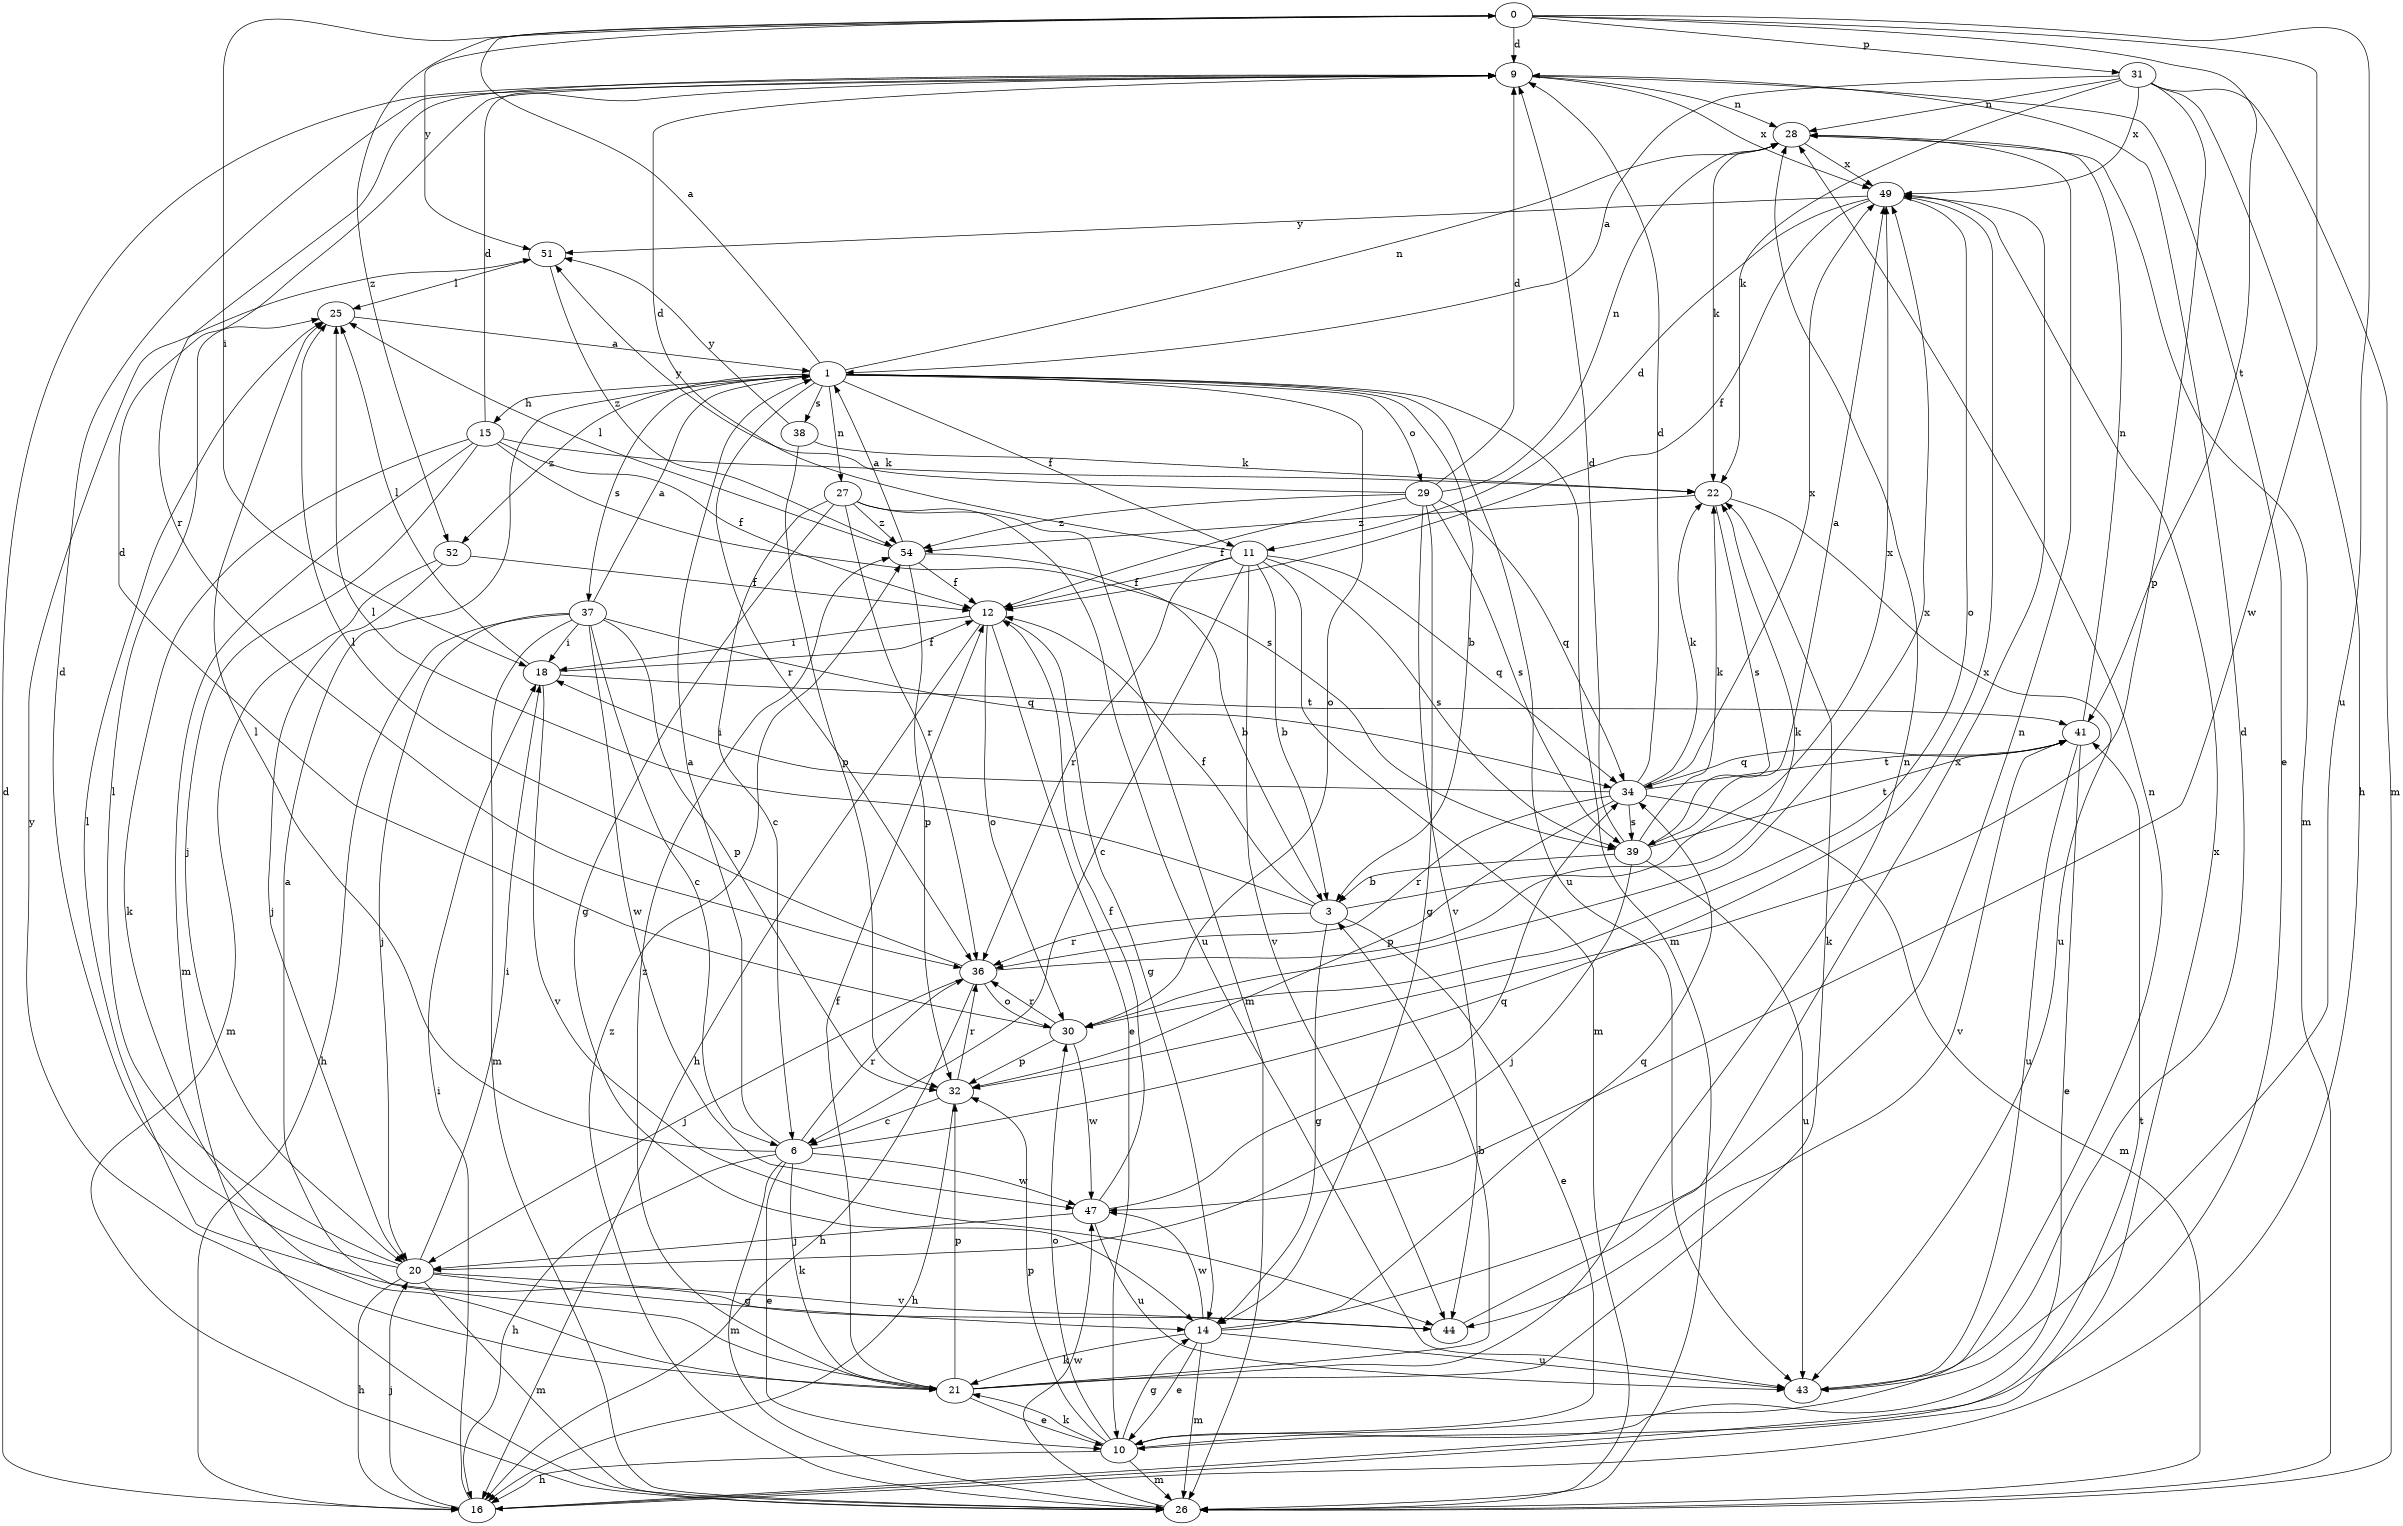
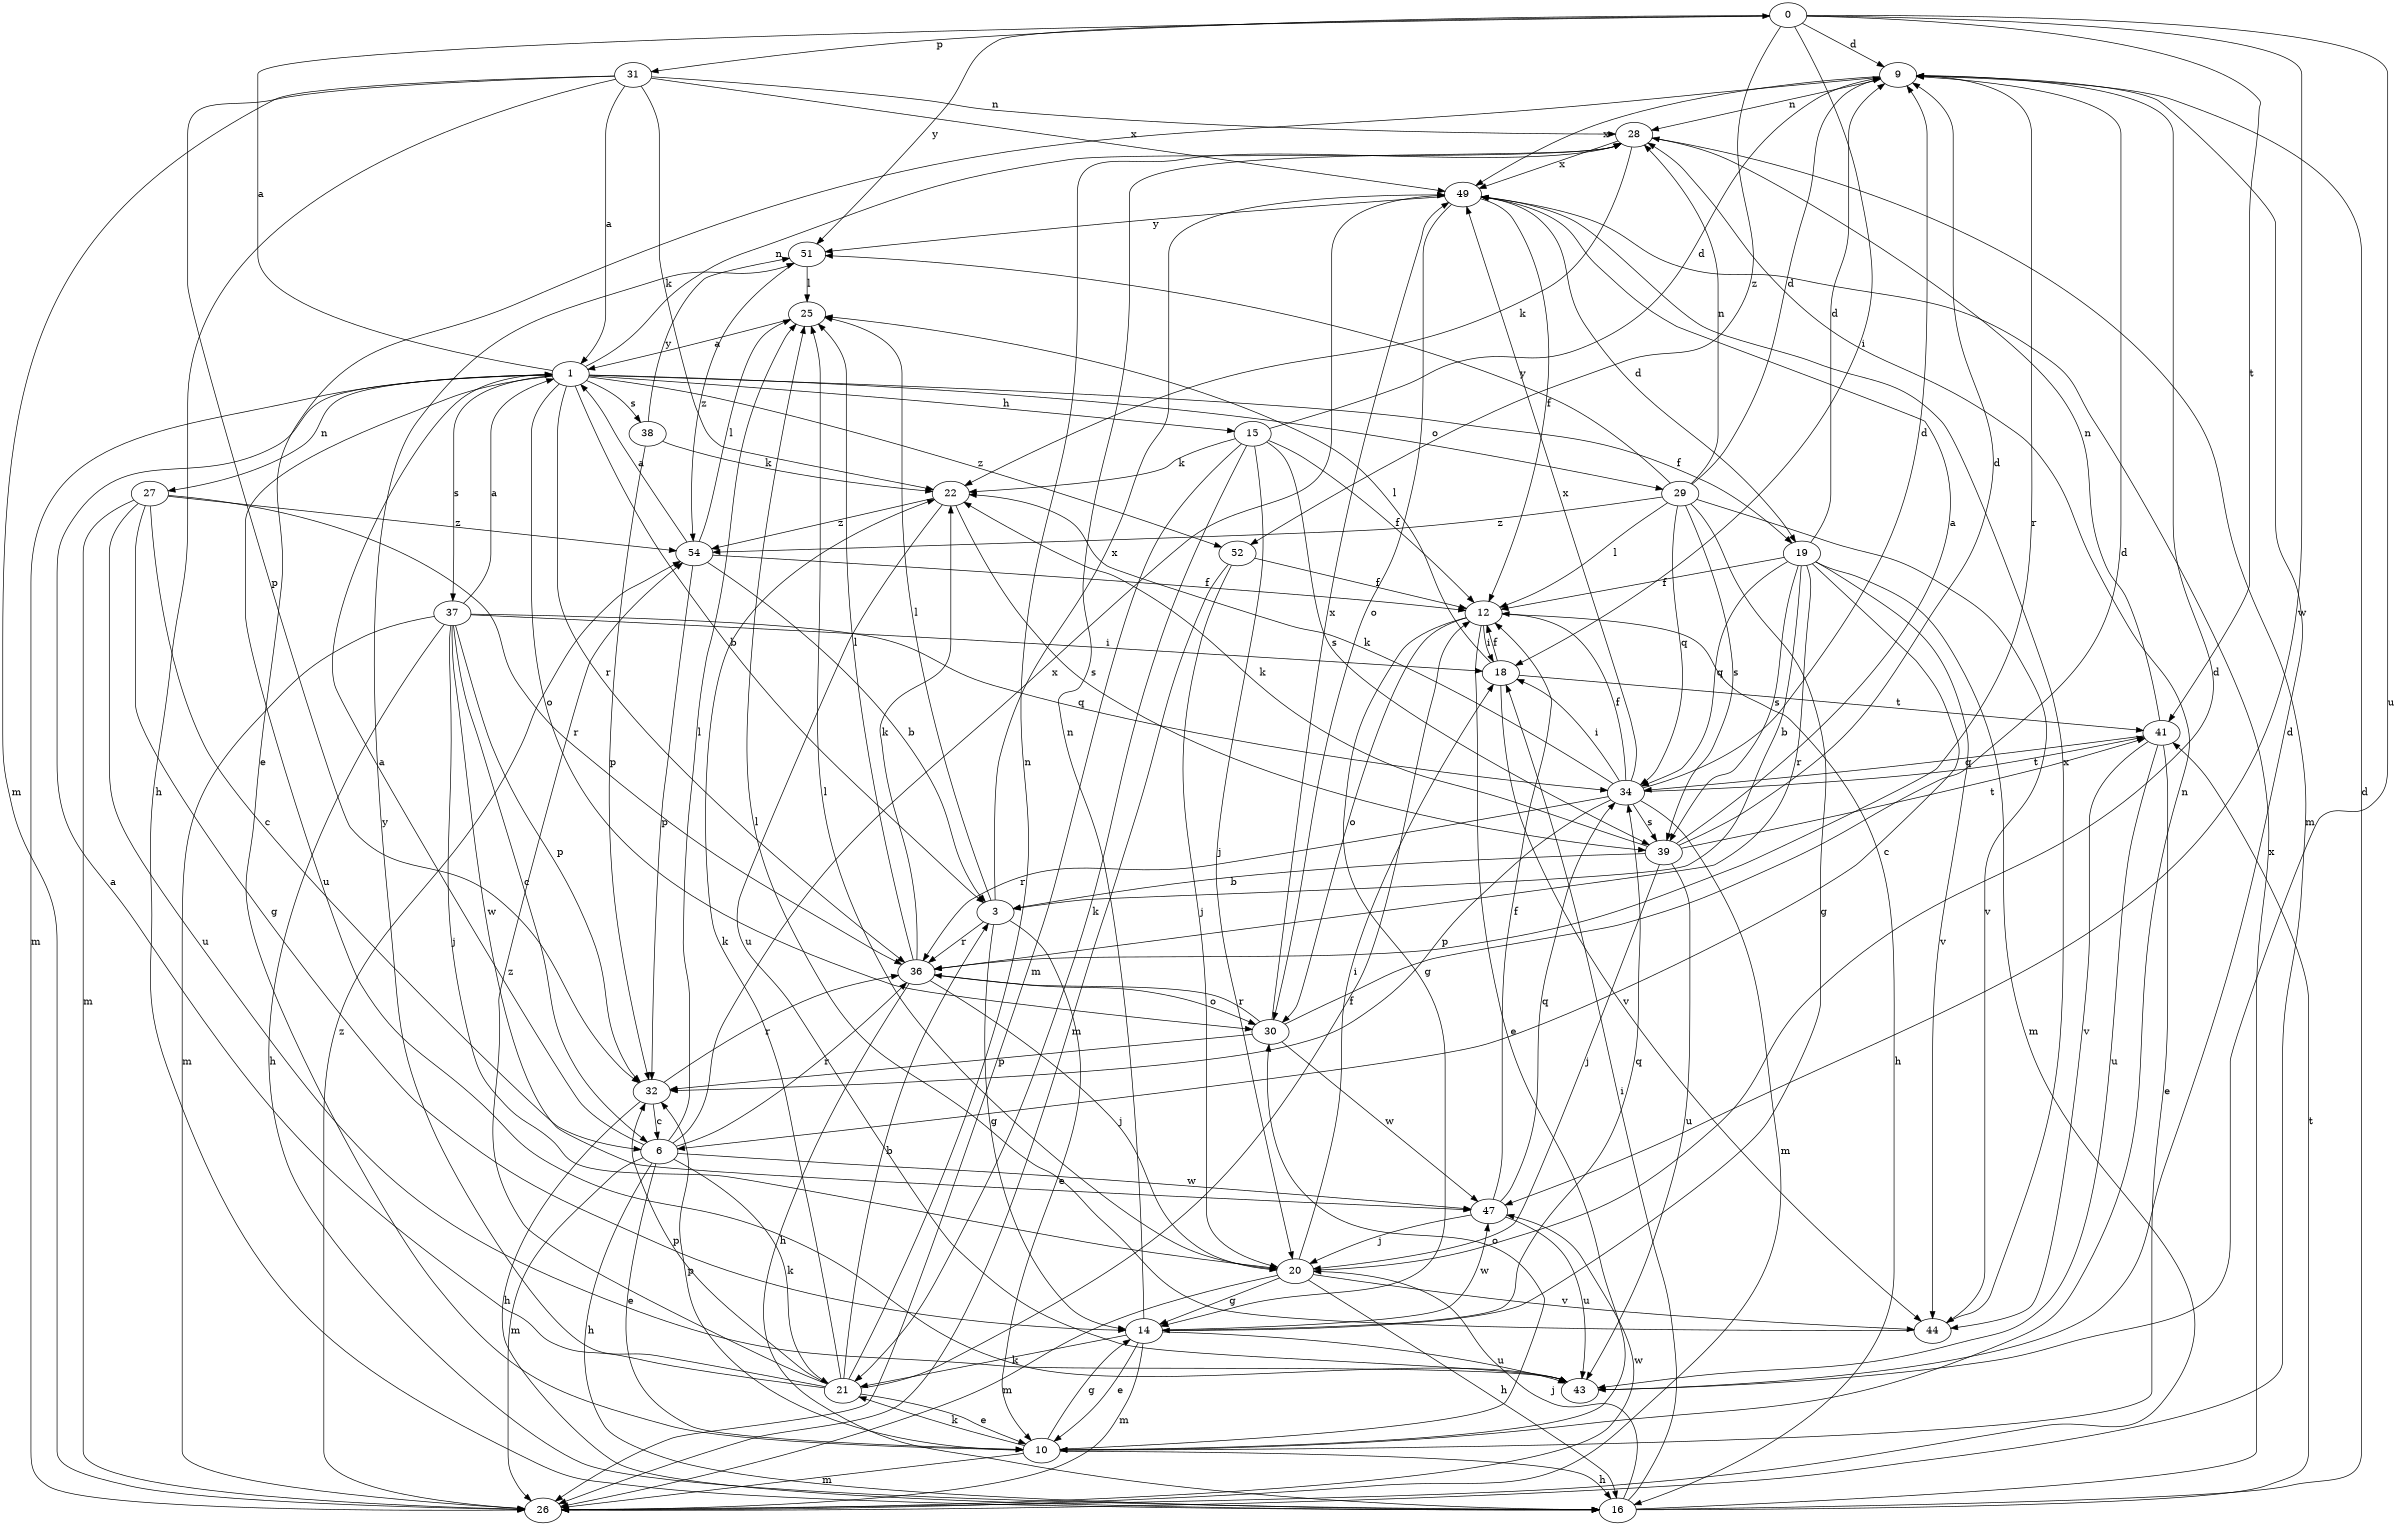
edge "29" -> "12": label "f" -> "l"
node "11": label "11" -> "19"
edge "3" -> "12": now "34" -> "12"
